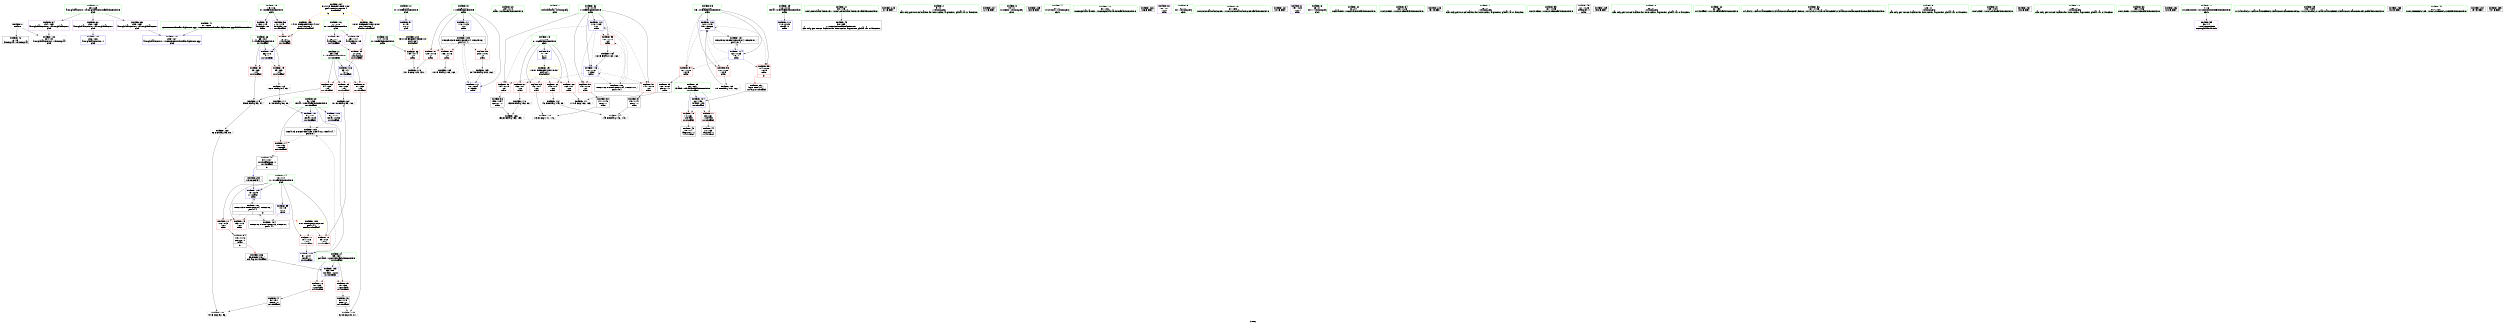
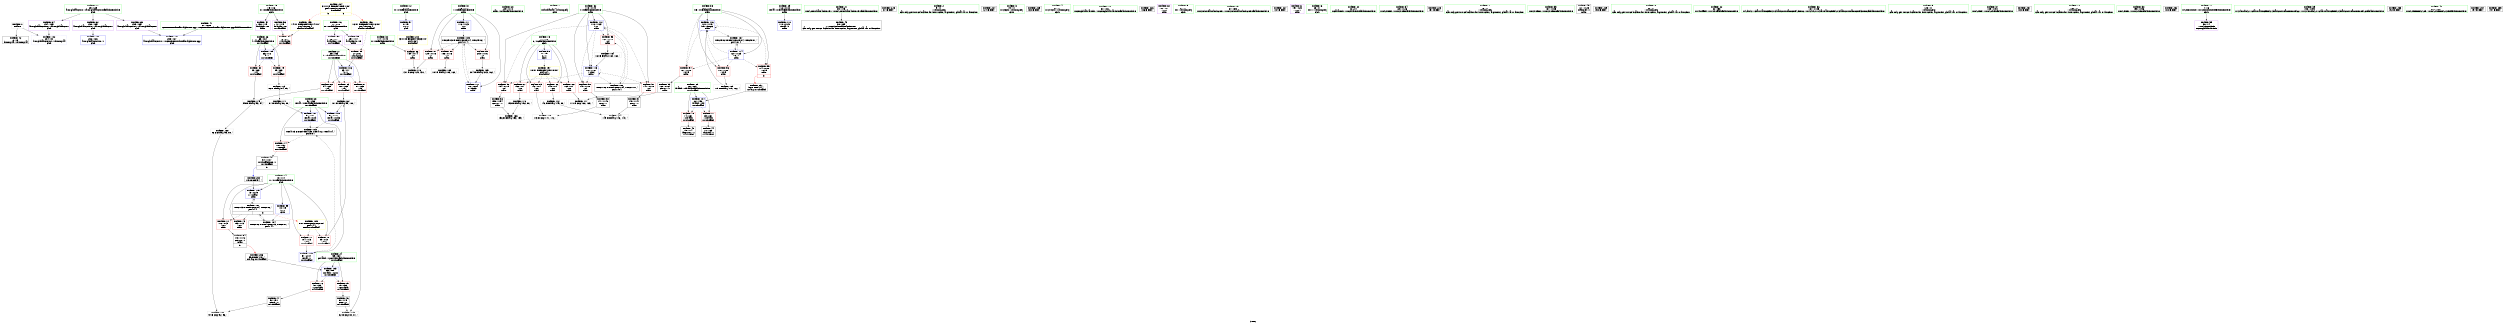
edge "NodeID: 167" -> "NodeID: 108": added
